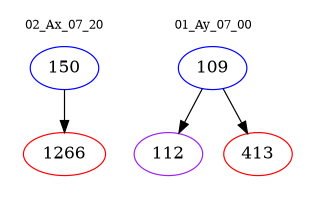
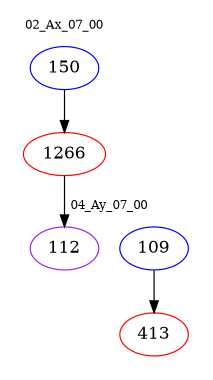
cluster "02_Ax_07_20": label "02_Ax_07_20" -> "02_Ax_07_00"
cluster "01_Ay_07_00": label "01_Ay_07_00" -> "04_Ay_07_00"
edge "109" -> "112": now "1266" -> "112"
